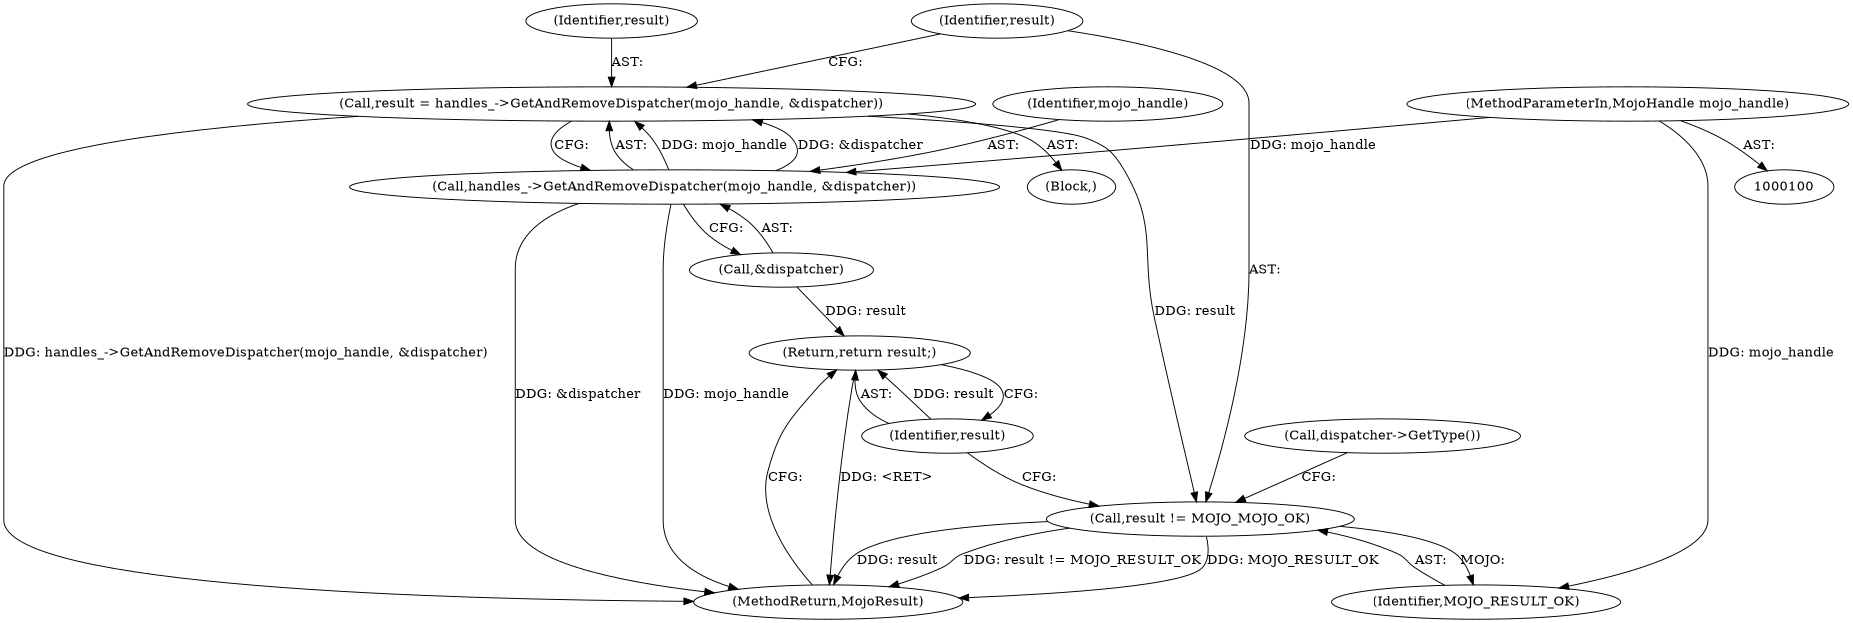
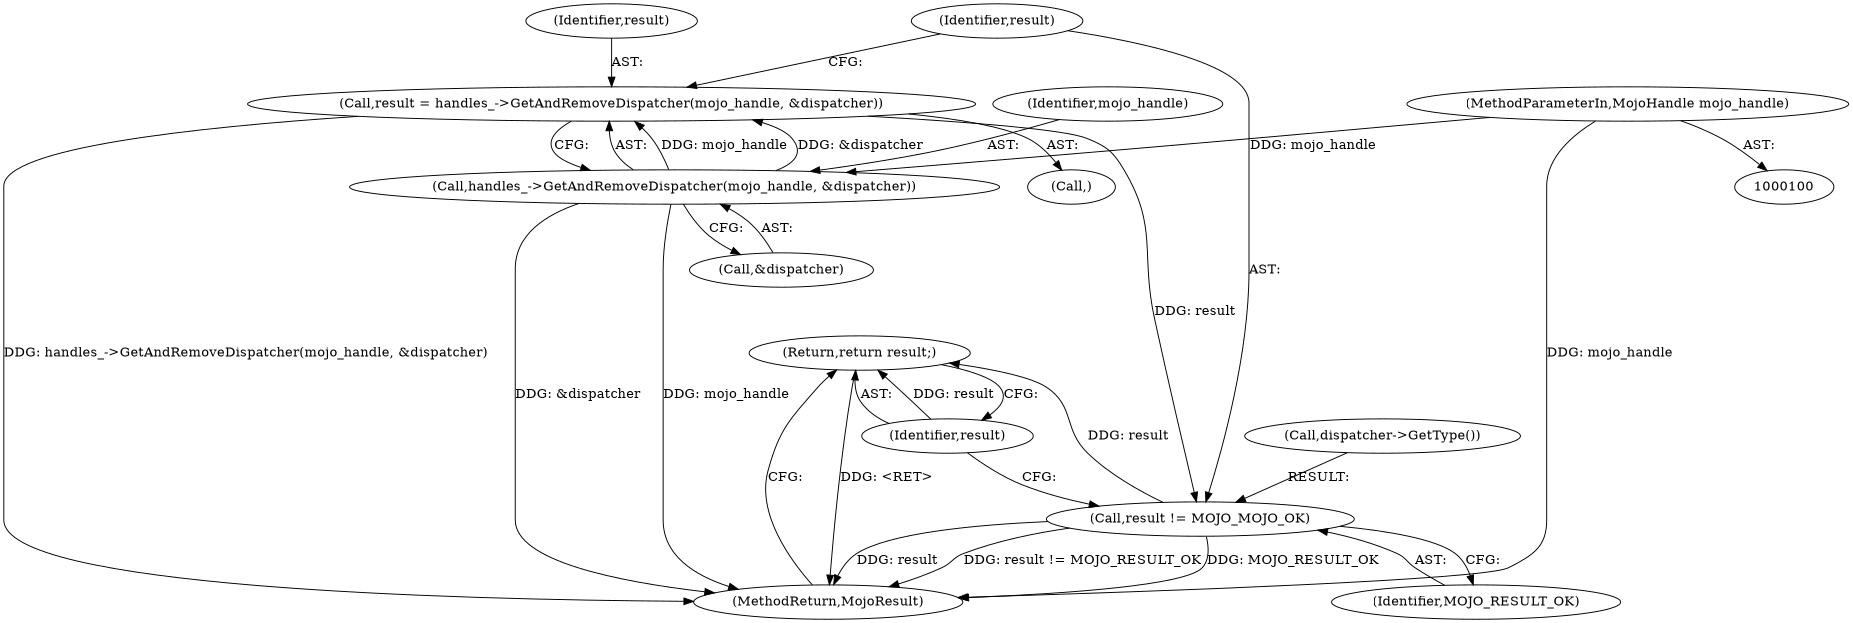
node "(Block,)": label "(Block,)" -> "(Call,)"
edge "(Call,&dispatcher)" -> "(Return,return result;)": now "(Call,result != MOJO_MOJO_OK)" -> "(Return,return result;)"
edge "(MethodParameterIn,MojoHandle mojo_handle)" -> "(Identifier,MOJO_RESULT_OK)": now "(MethodParameterIn,MojoHandle mojo_handle)" -> "(MethodReturn,MojoResult)"
edge "(Call,dispatcher->GetType())" -> "(Call,result != MOJO_MOJO_OK)": label "CFG: " -> "RESULT: "
edge "(Call,result != MOJO_MOJO_OK)" -> "(Identifier,MOJO_RESULT_OK)": label "MOJO: " -> "CFG: "
